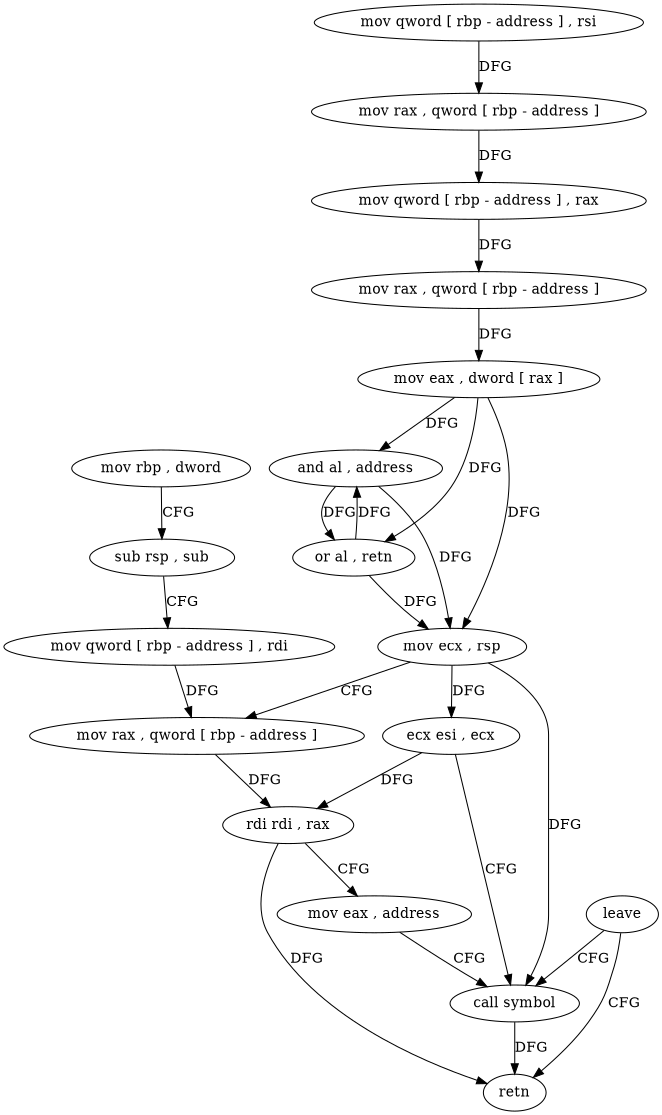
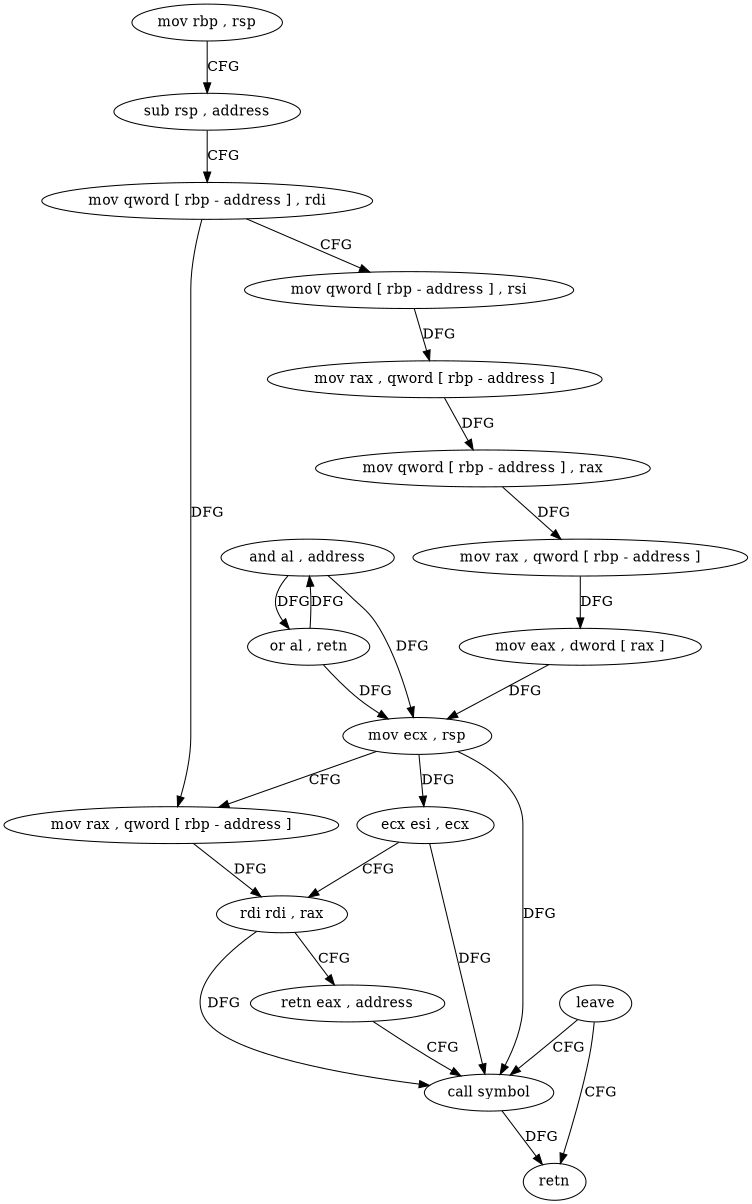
edge "mov qword [ rbp - address ] , rdi" -> "mov qword [ rbp - address ] , rsi": added, label "CFG"
edge "mov eax , dword [ rax ]" -> "and al , address": removed, label "DFG"
node "mov rbp , dword": label "mov rbp , dword" -> "mov rbp , rsp"
edge "mov eax , dword [ rax ]" -> "or al , retn": removed, label "DFG"
node "sub rsp , sub": label "sub rsp , sub" -> "sub rsp , address"
edge "ecx esi , ecx" -> "rdi rdi , rax": label "DFG" -> "CFG"
edge "ecx esi , ecx" -> "call symbol": label "CFG" -> "DFG"
node "mov eax , address": label "mov eax , address" -> "retn eax , address"
edge "rdi rdi , rax" -> "retn": now "rdi rdi , rax" -> "call symbol"
